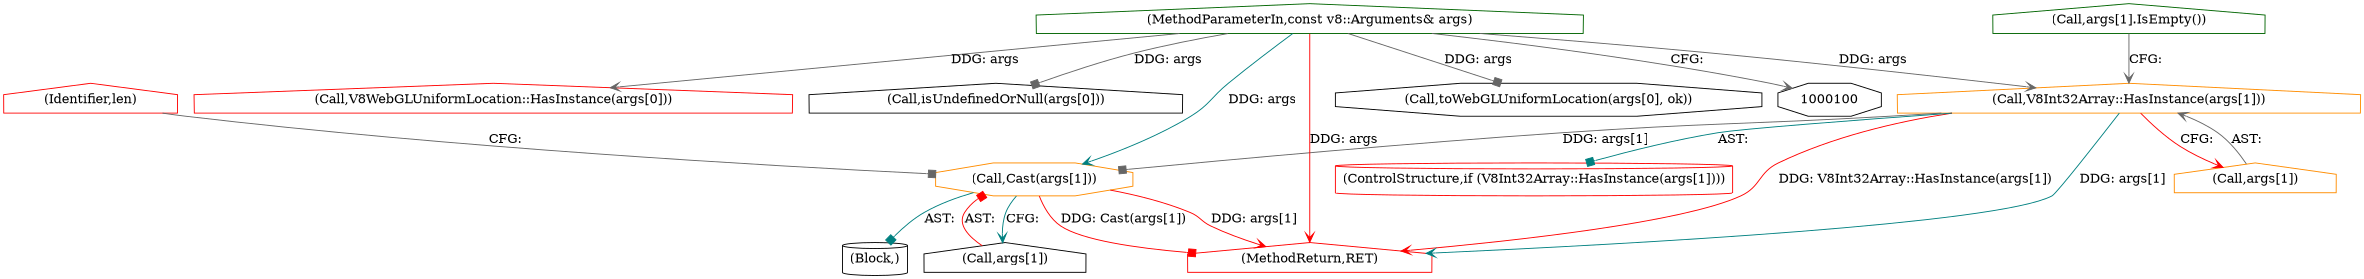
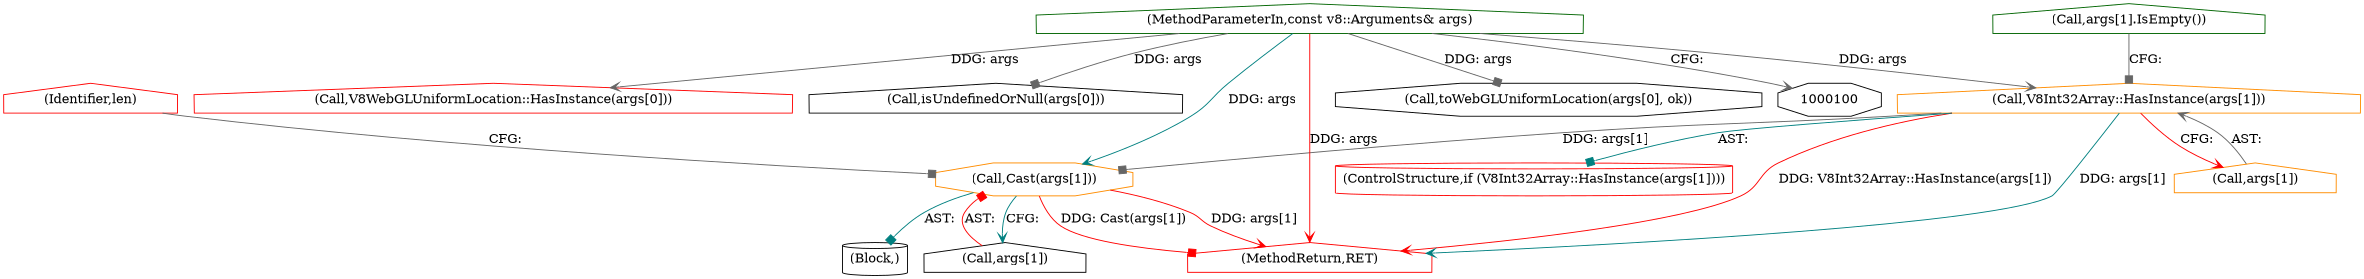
edge "(Call,args[1].IsEmpty())" -> "(Call,V8Int32Array::HasInstance(args[1]))": arrowhead vee -> box
